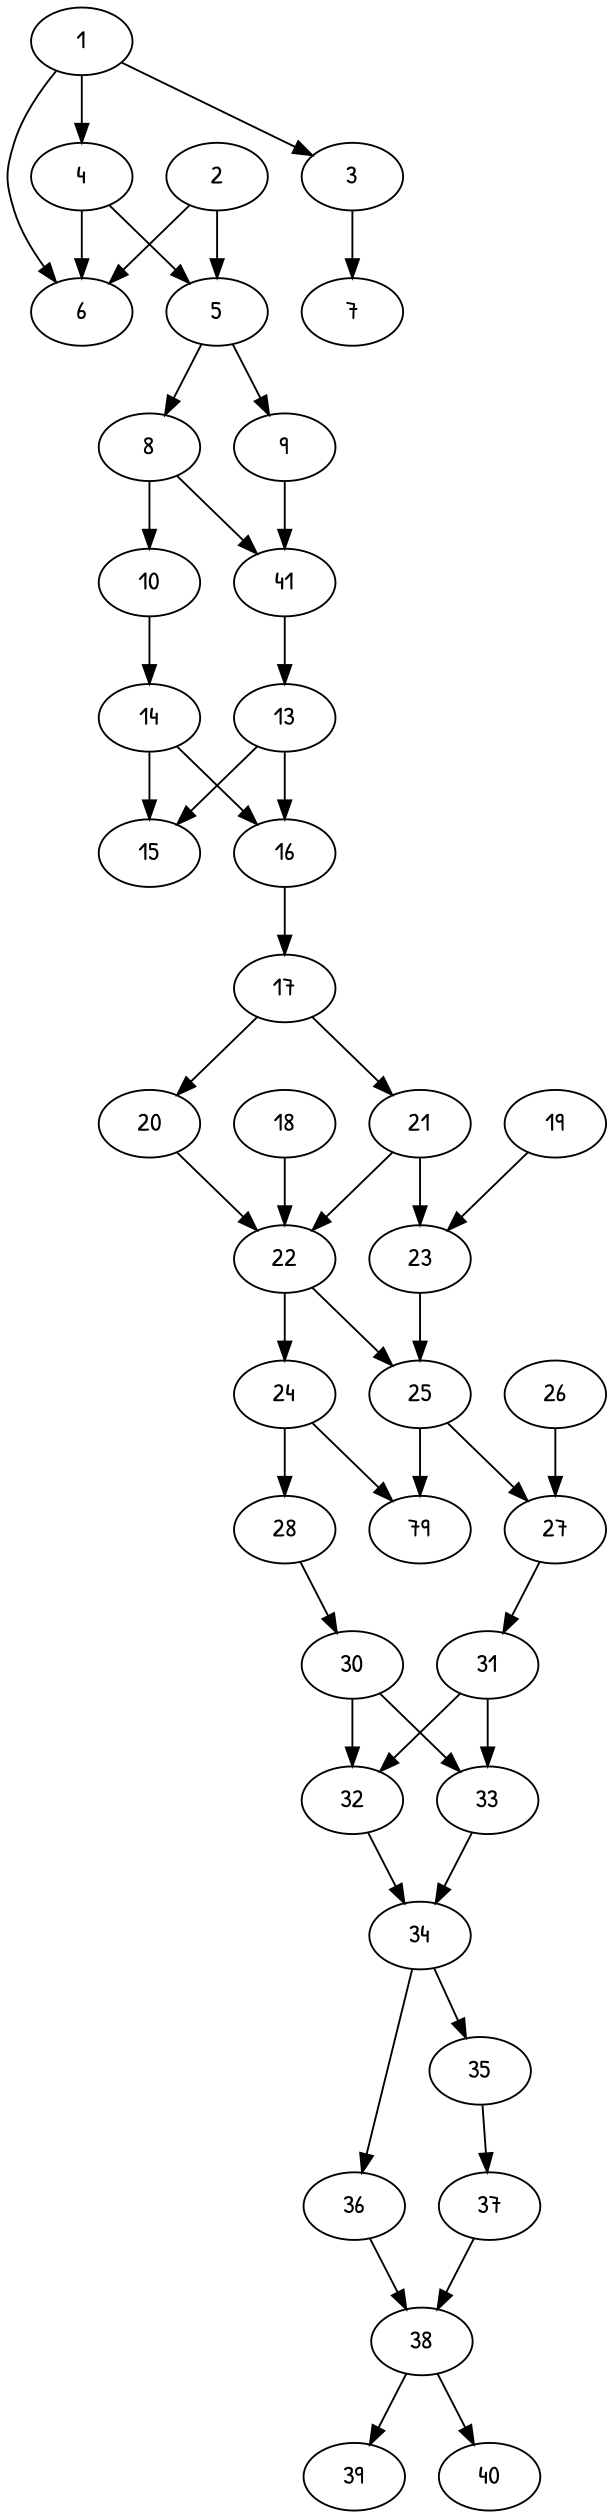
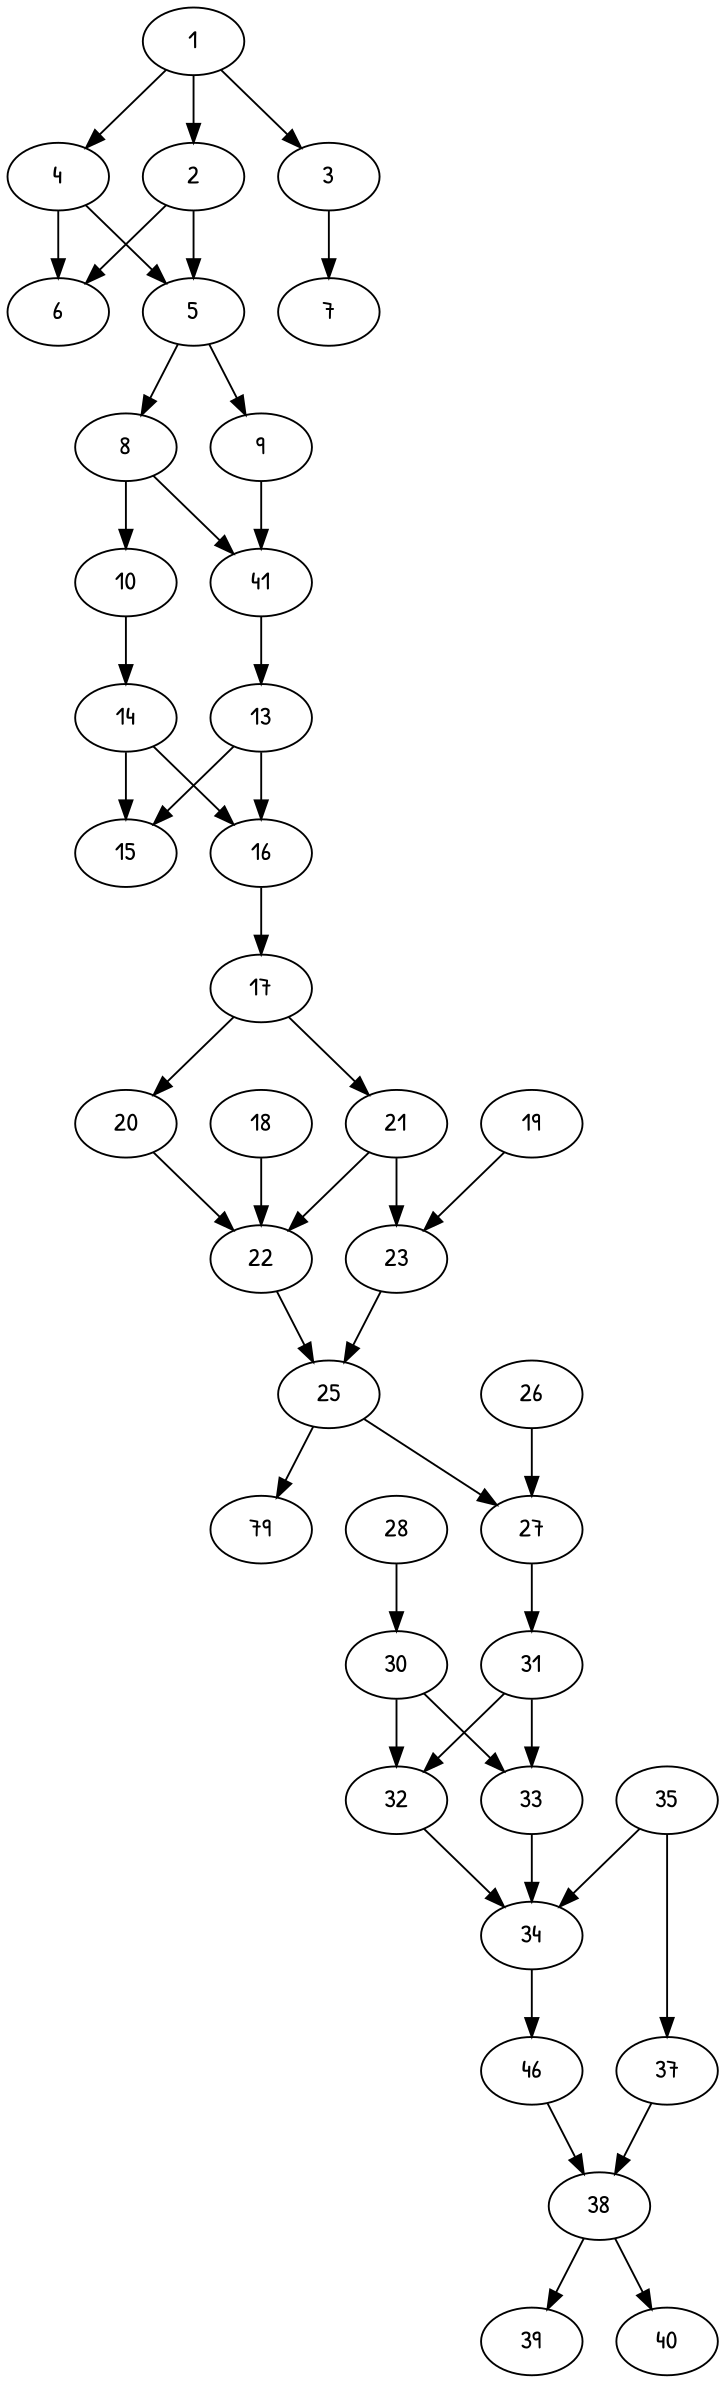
edge "1" -> "6": now "1" -> "2"
node "24": removed
edge "34" -> "35": reversed
node "36": label "36" -> "46"
